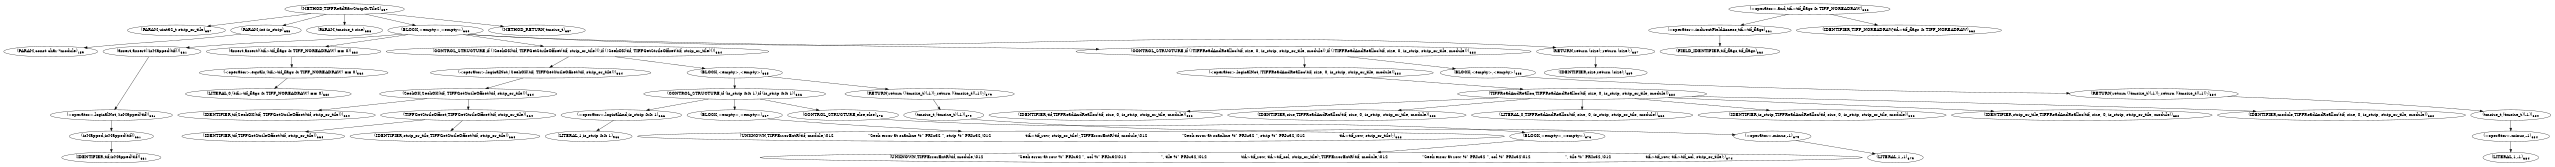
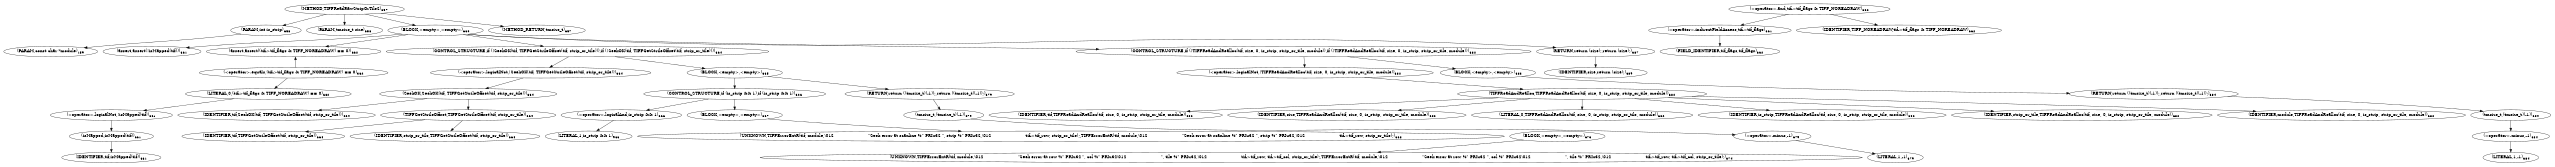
node "(PARAM,uint32_t strip_or_tile)": removed
edge "(assert,assert((tif->tif_flags & TIFF_NOREADRAW) == 0))" -> "(<operator>.equals,(tif->tif_flags & TIFF_NOREADRAW) == 0)": reversed
edge "(assert,assert(!isMapped(tif)))" -> "(<operator>.logicalNot,!isMapped(tif))": now "(LITERAL,0,(tif->tif_flags & TIFF_NOREADRAW) == 0)" -> "(<operator>.logicalNot,!isMapped(tif))"
node "(CONTROL_STRUCTURE,else,else)": removed
